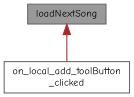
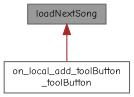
node "on_local_add_toolButton _clicked": label "on_local_add_toolButton _clicked" -> "on_local_add_toolButton _toolButton"
